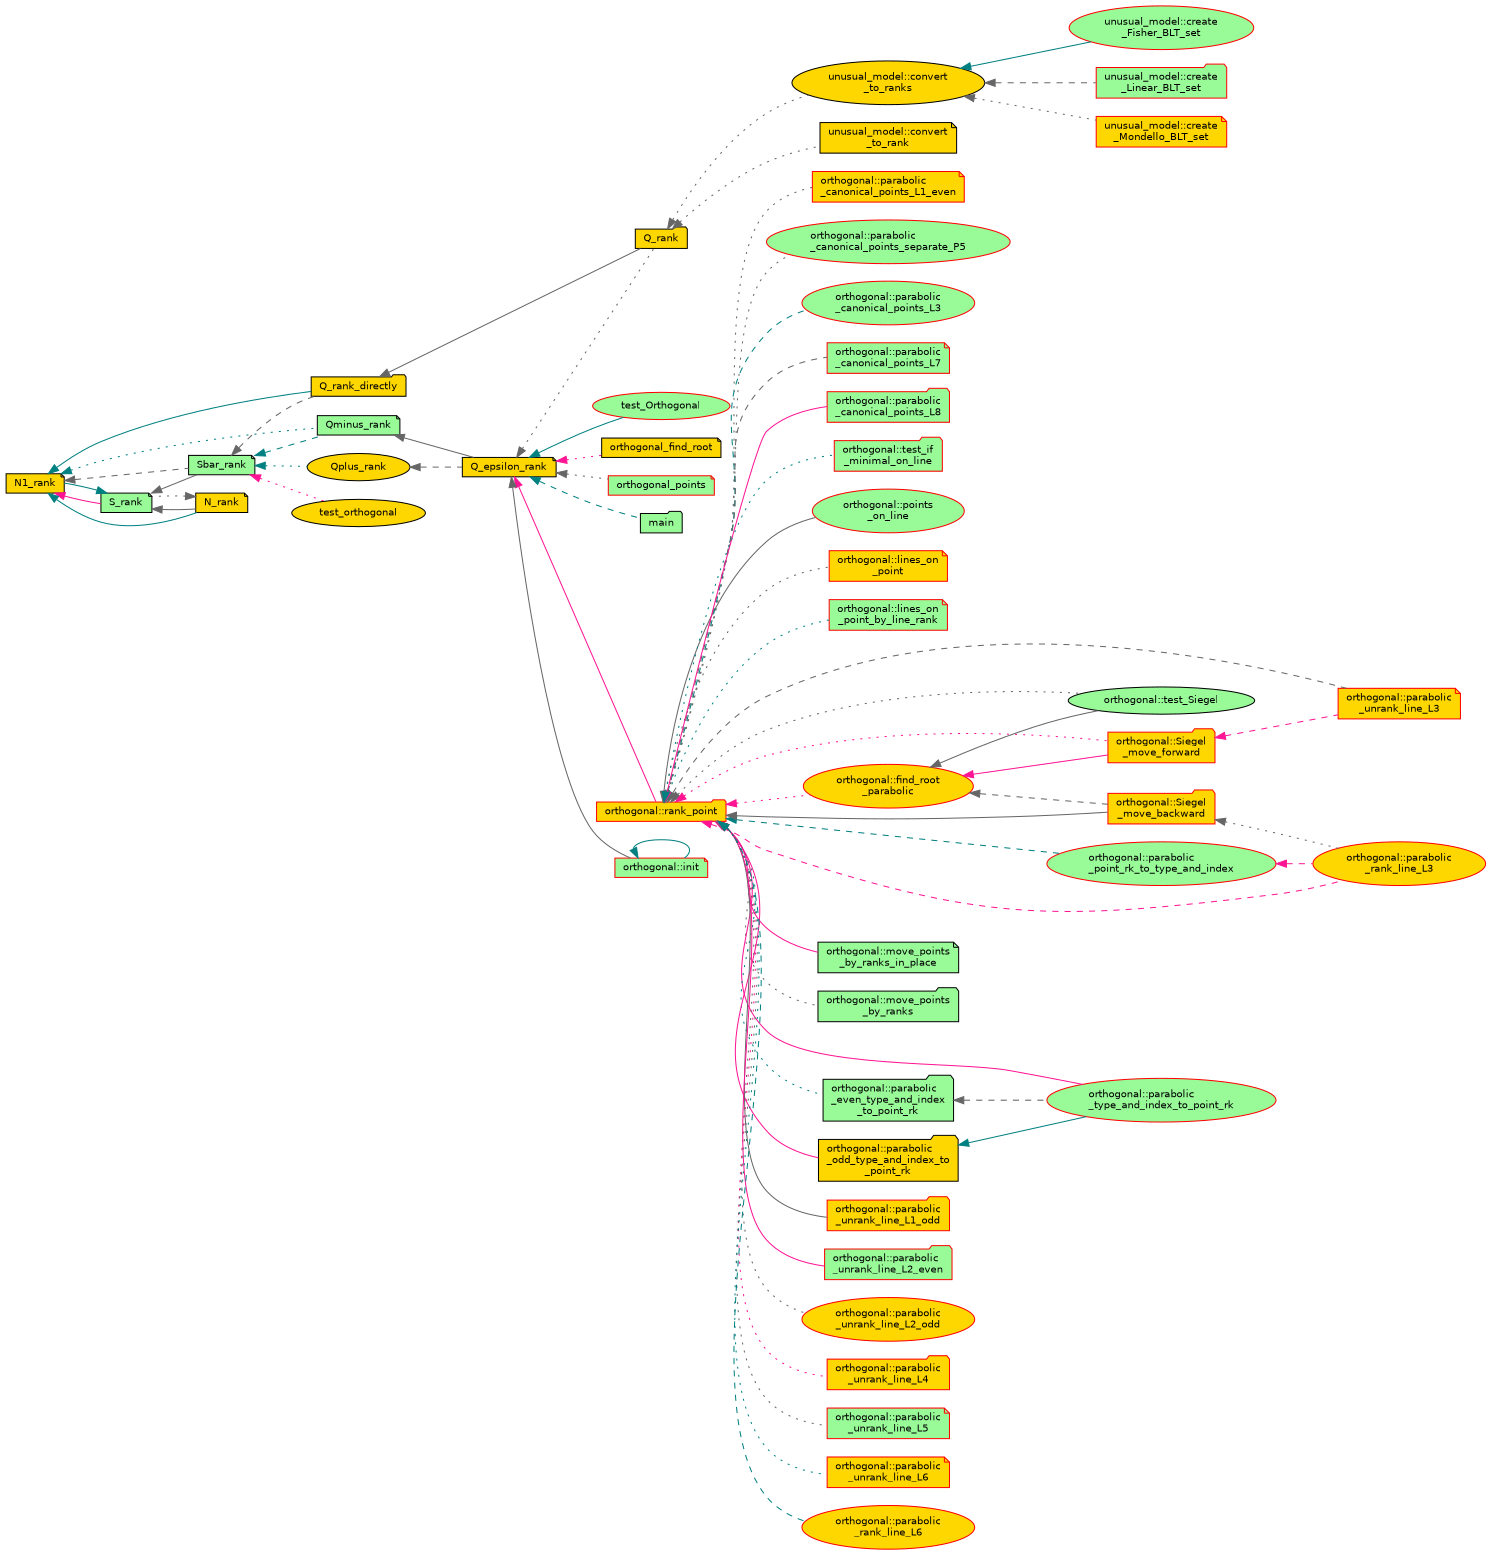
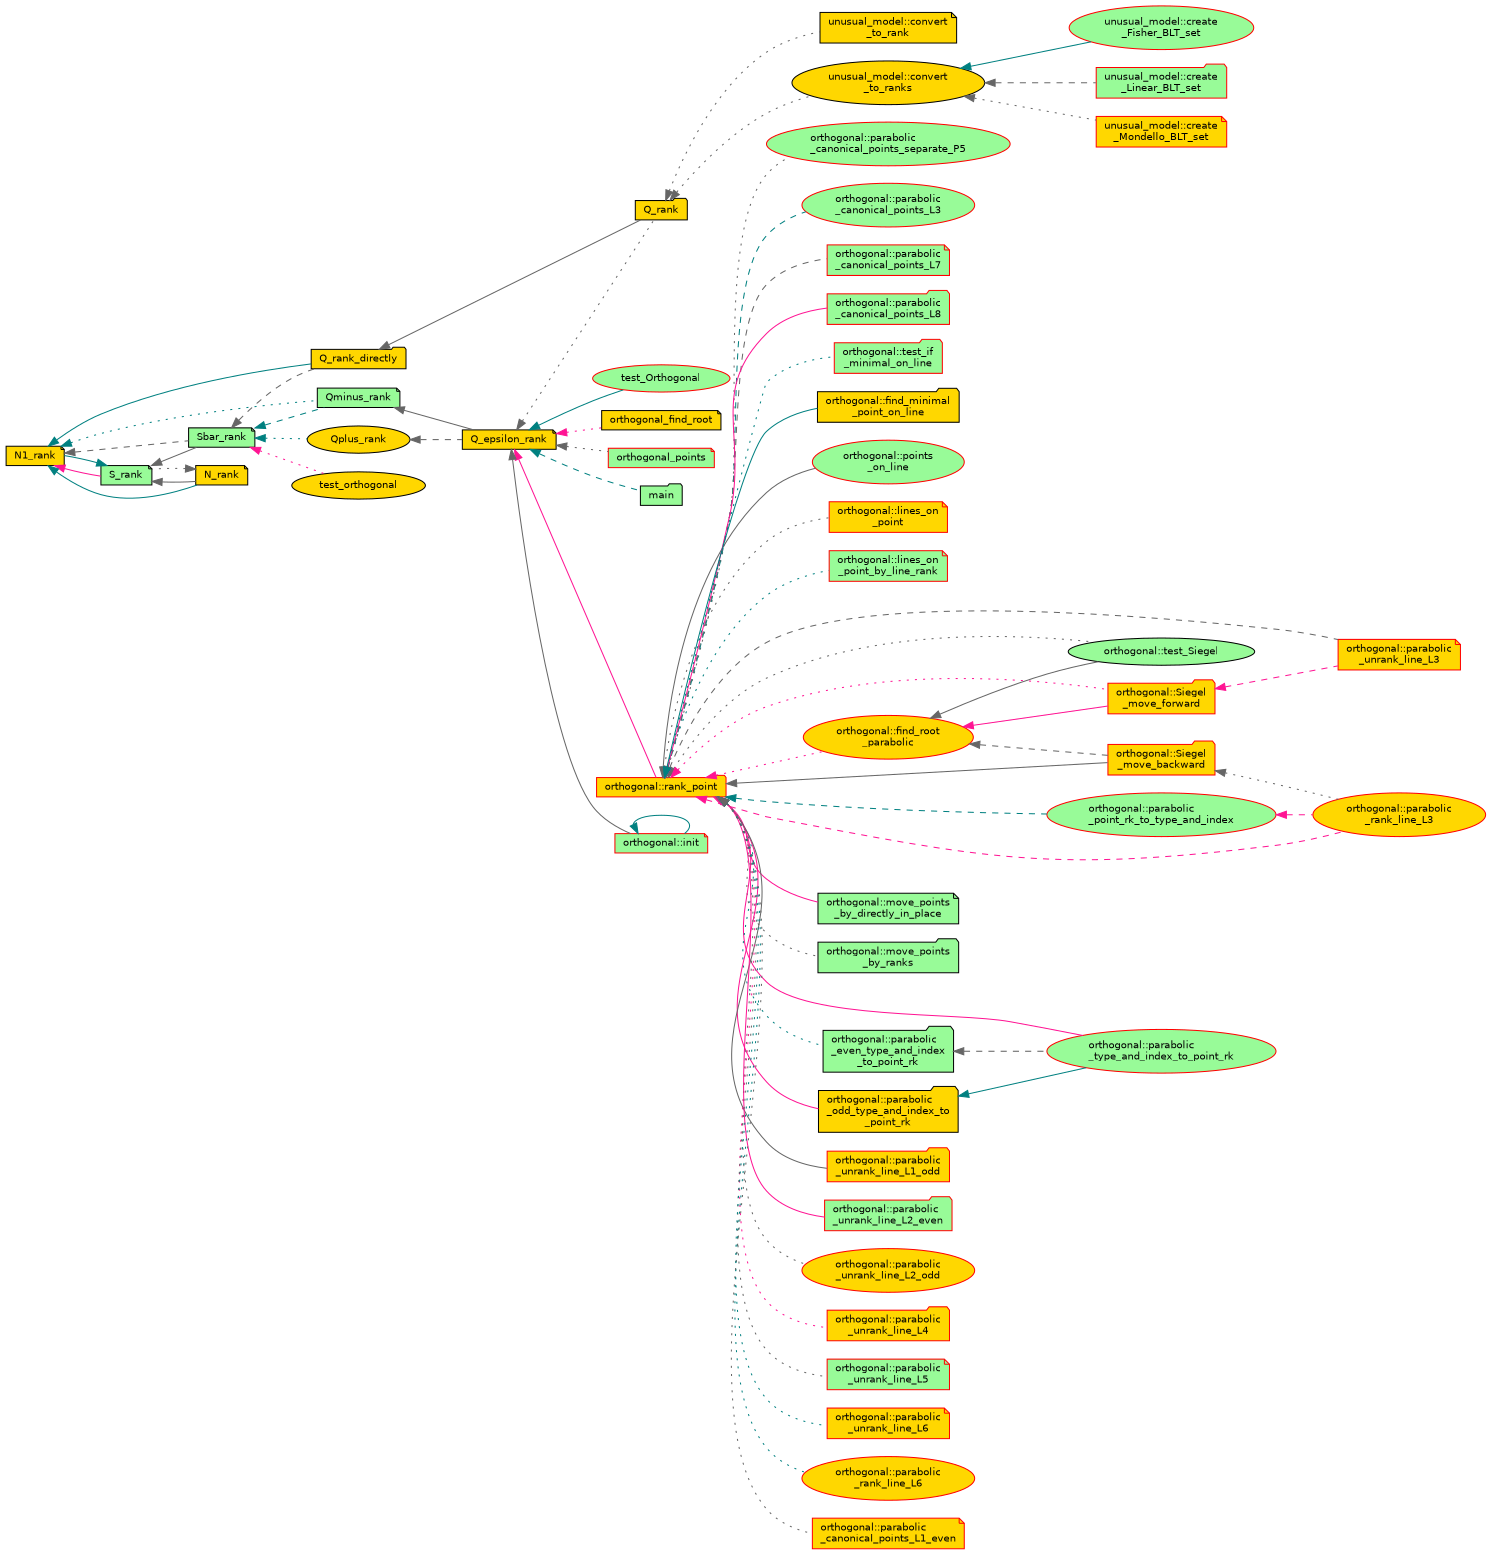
node "orthogonal::find_minimal _point_on_line": added
node "orthogonal::move_points _by_ranks_in_place": label "orthogonal::move_points _by_ranks_in_place" -> "orthogonal::move_points _by_directly_in_place"
edge "orthogonal::parabolic _rank_line_L6" -> "orthogonal::rank_point": style dashed -> dotted
